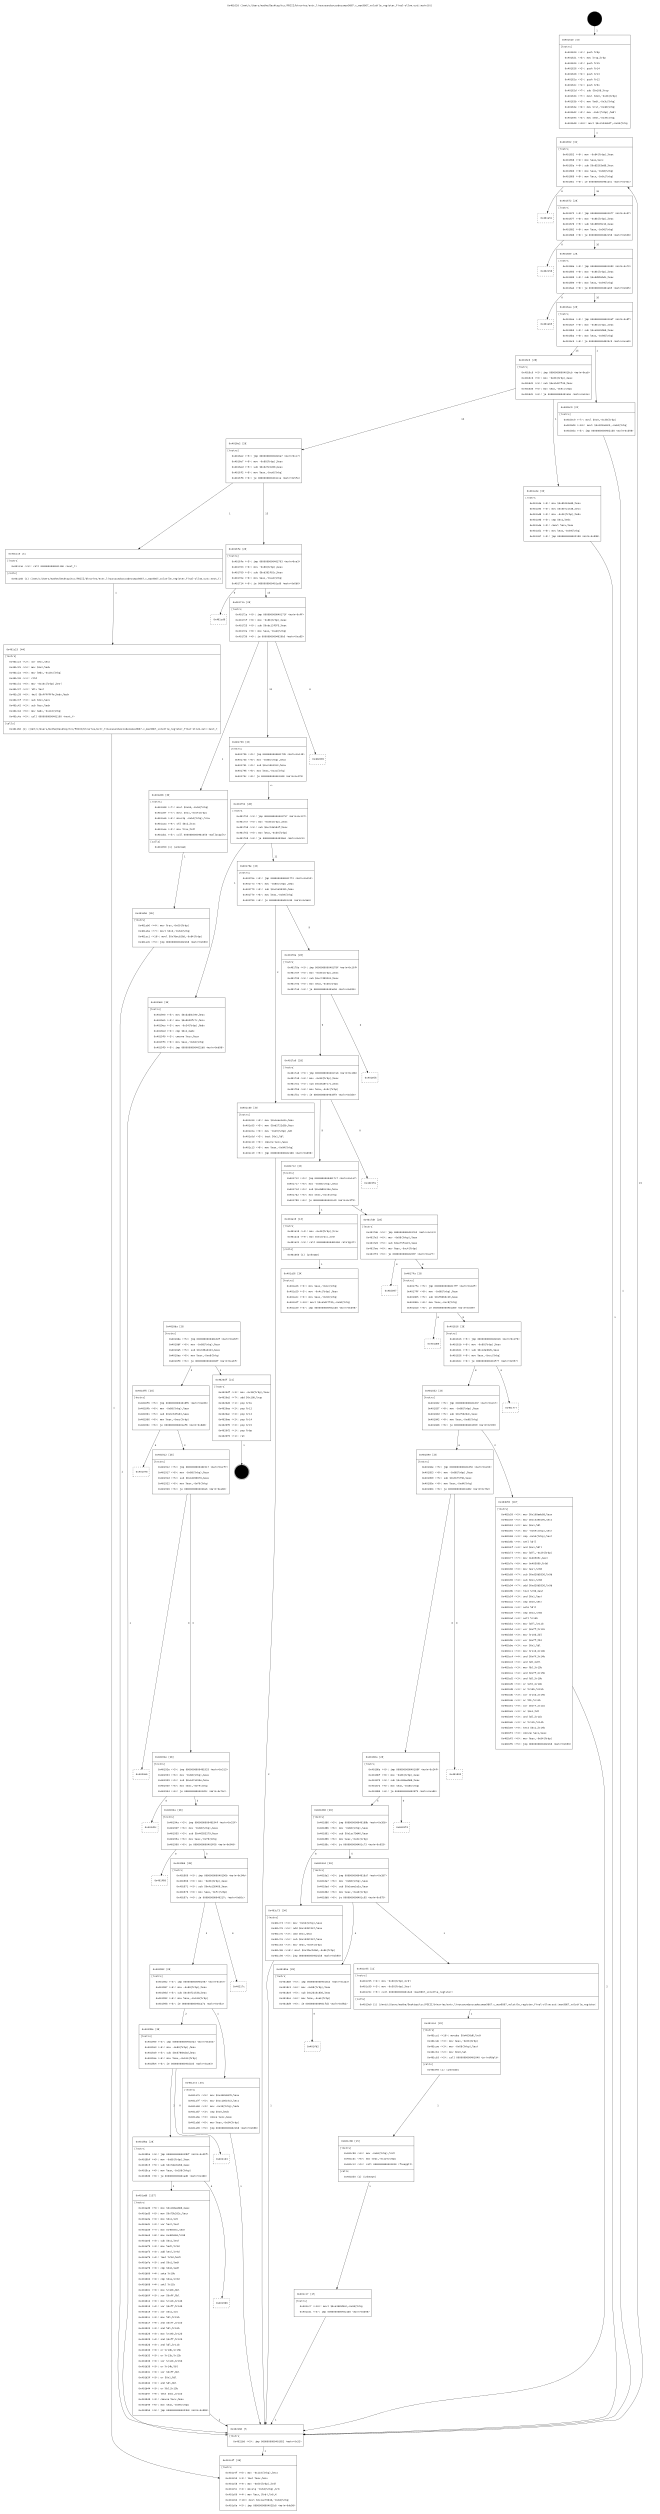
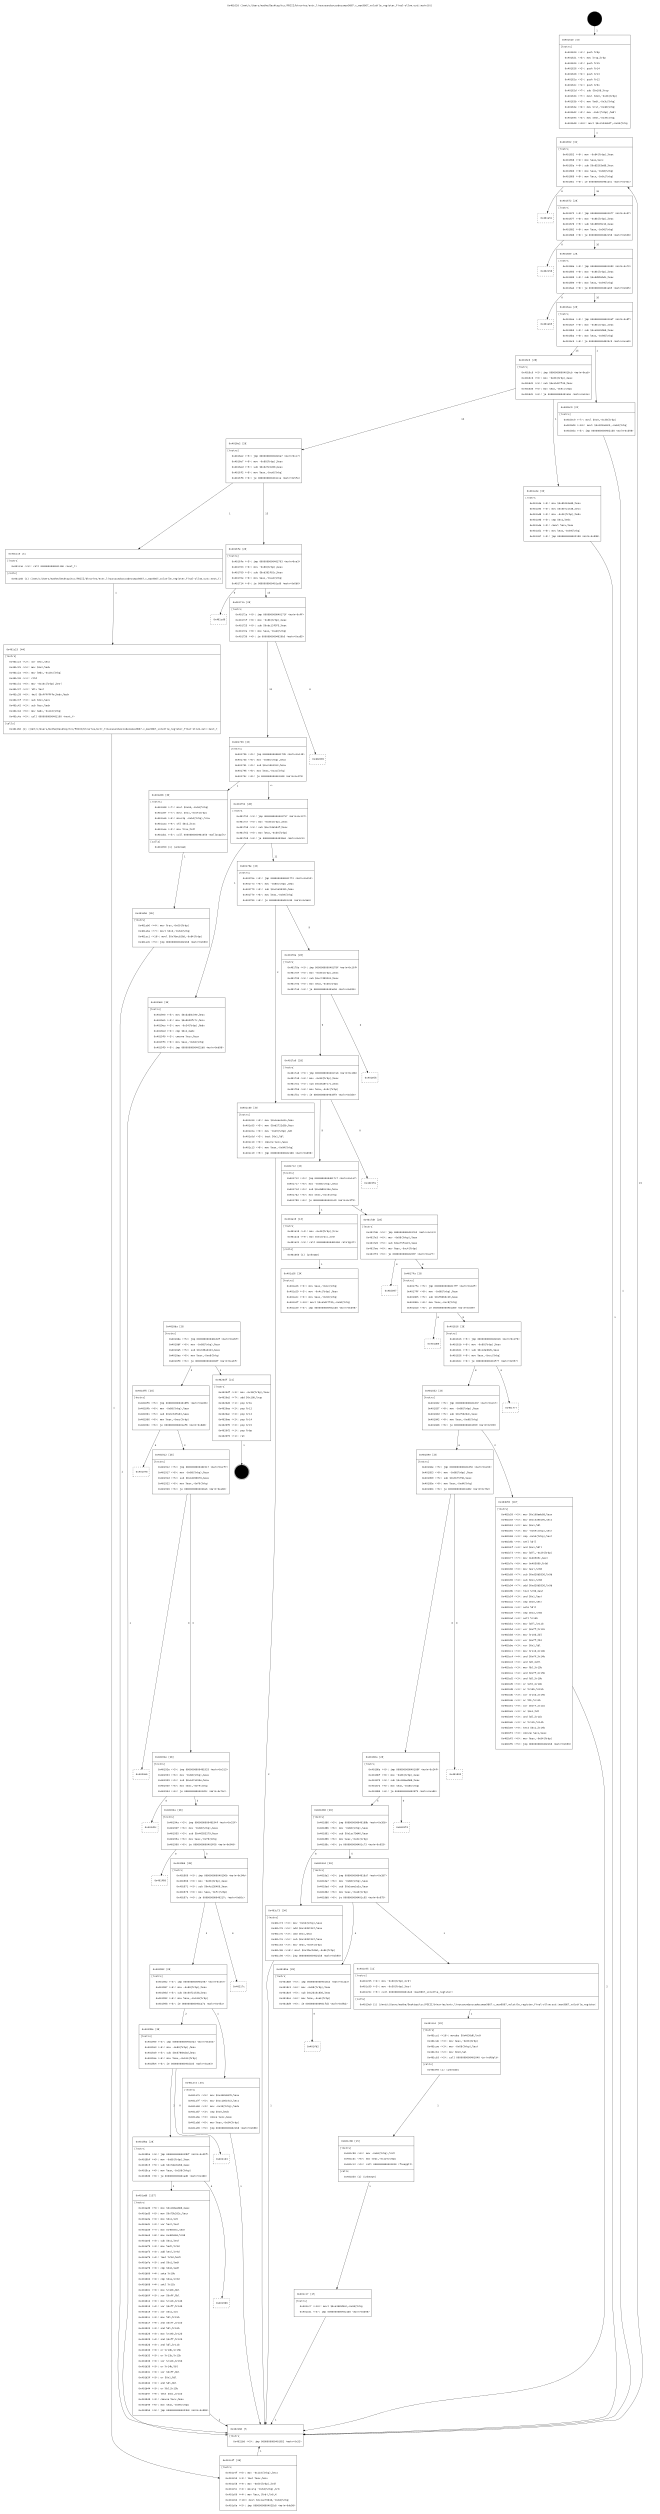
edge "0x40171a [28]" -> "0x401a98 [30]": now "0x401736 [28]" -> "0x401a98 [30]"
edge "0x4021b8 [5]" -> "0x401c4f [36]": reversed
